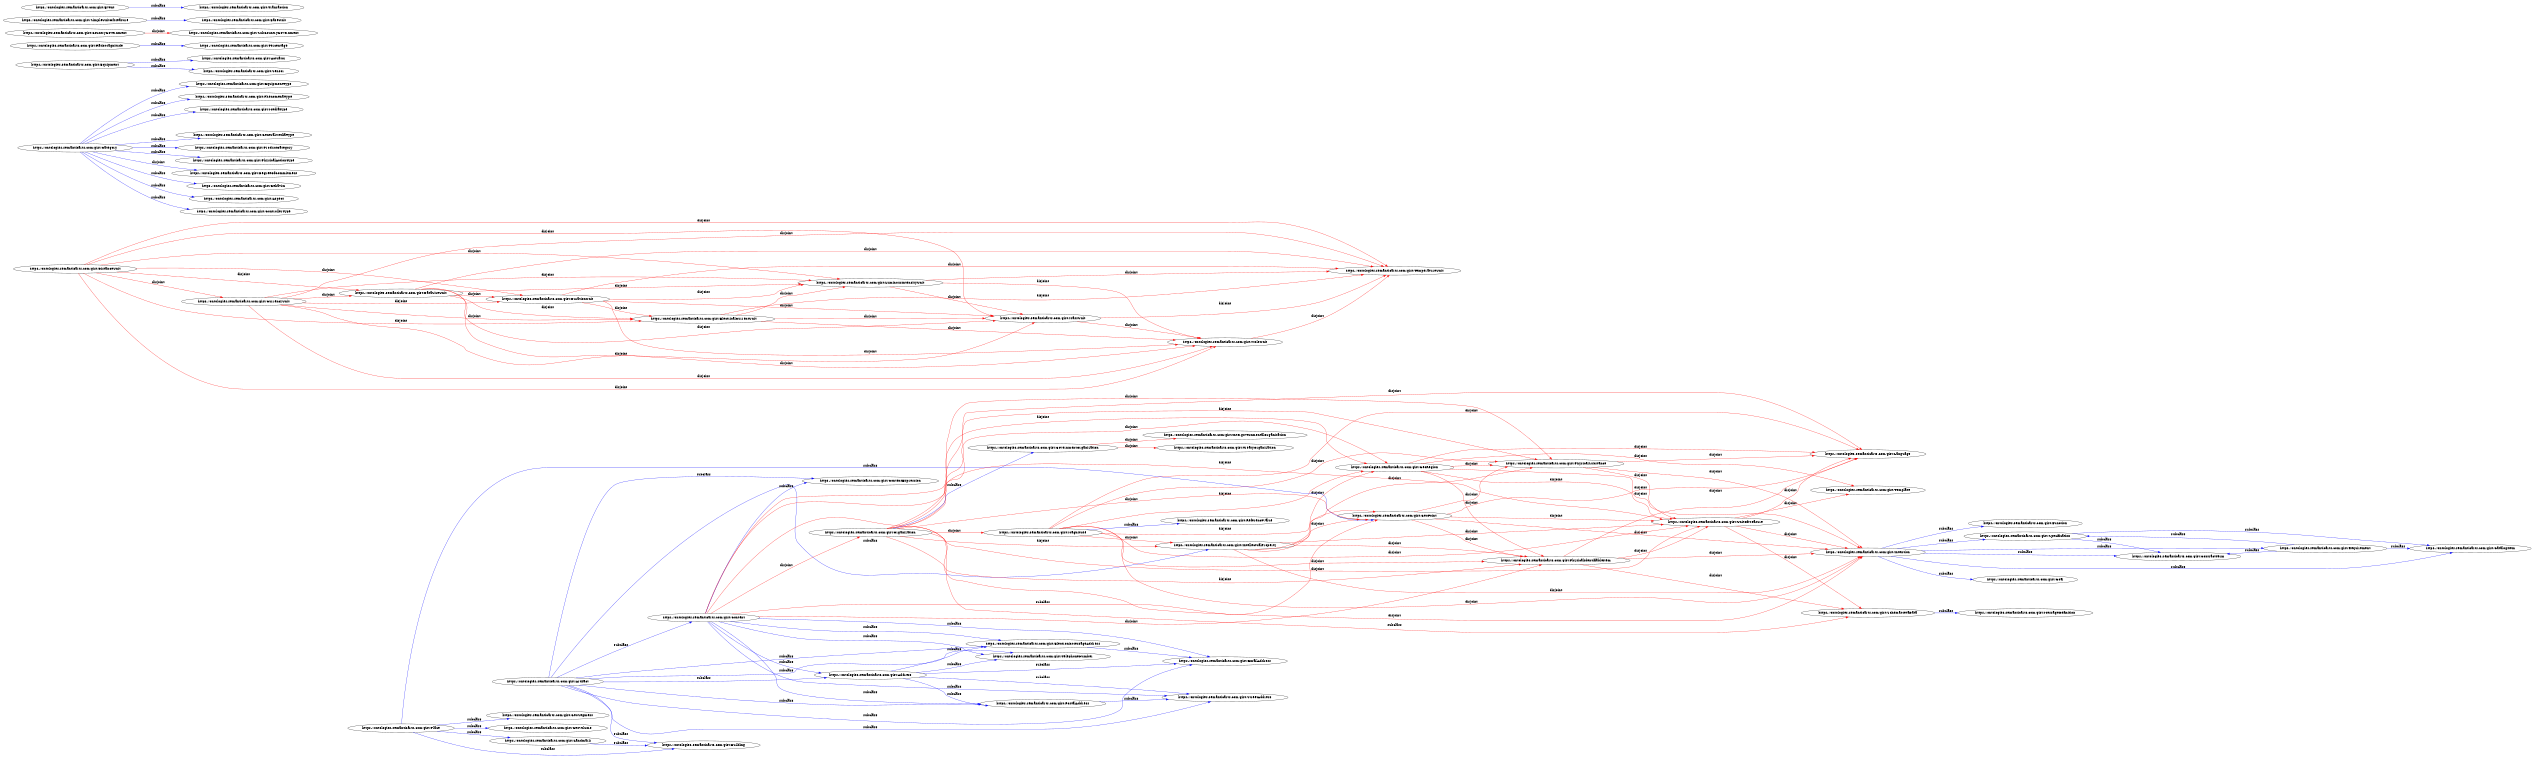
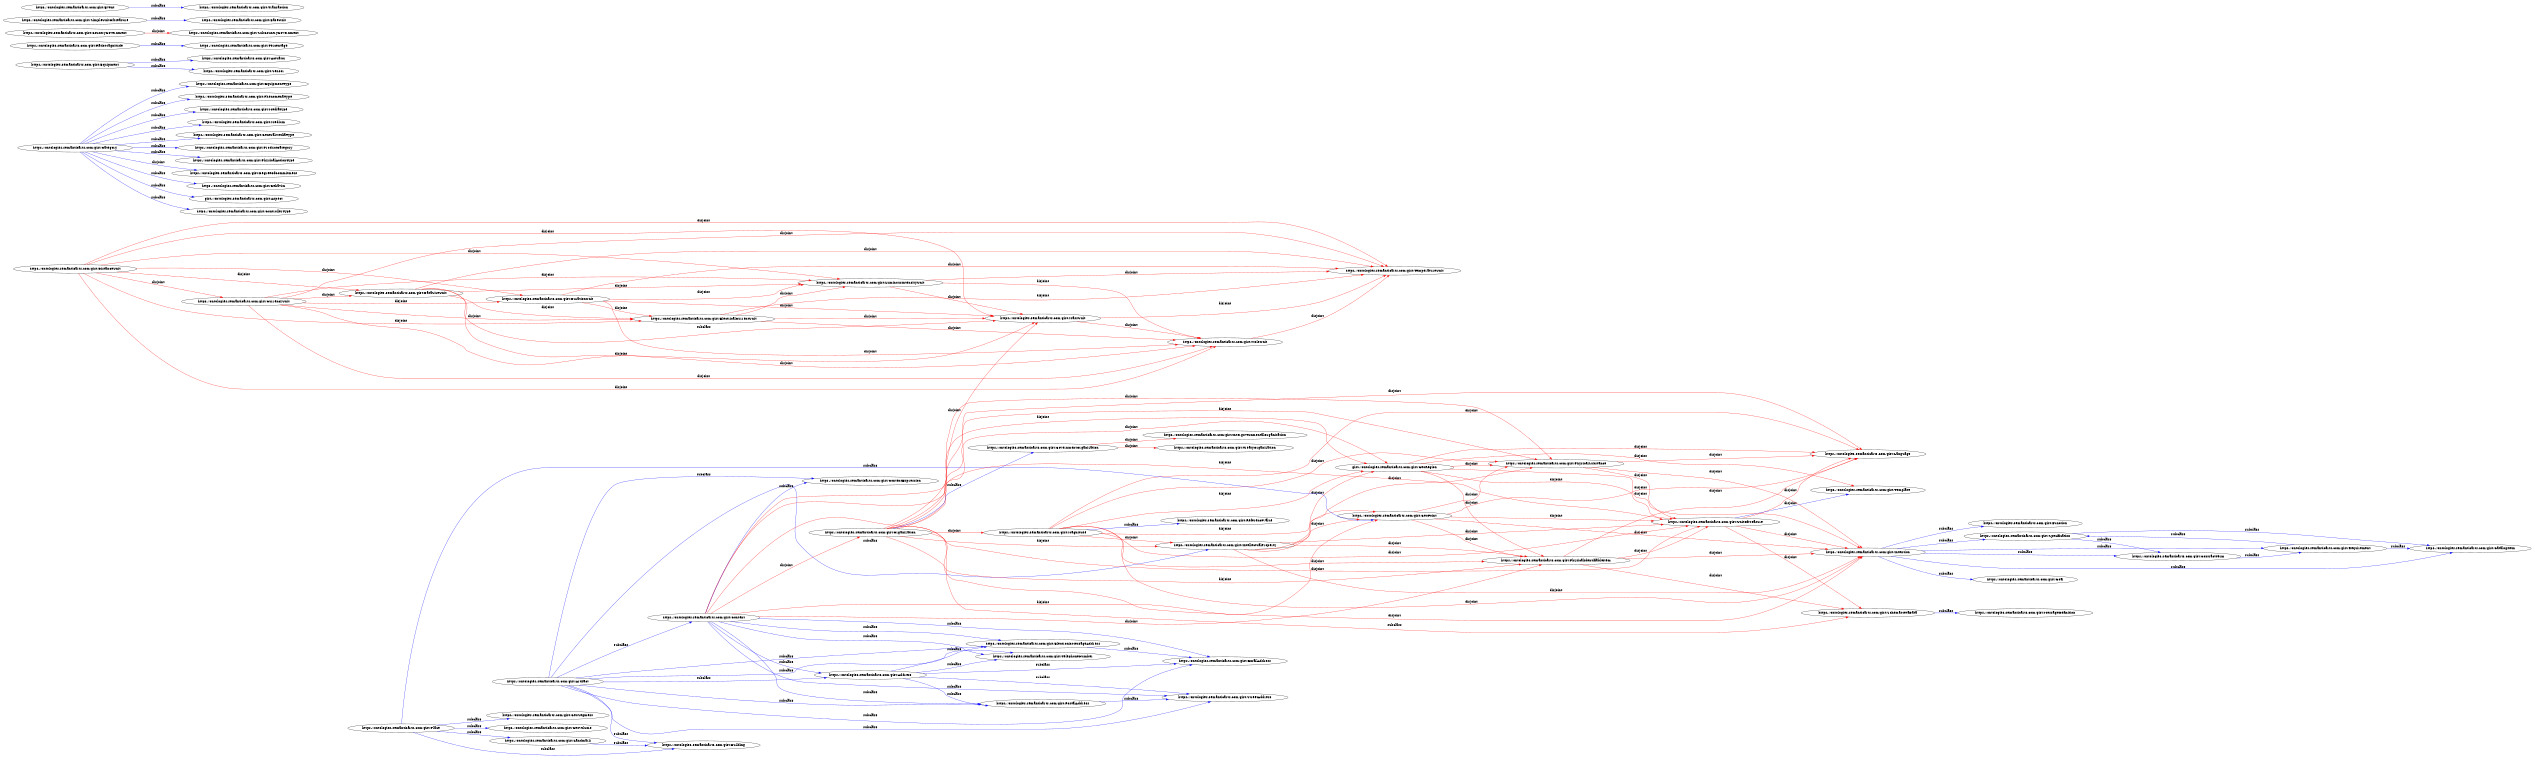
node "https://ontologies.semanticarts.com/gist/Medium": added
node "https://ontologies.semanticarts.com/gist/Aspect": label "https://ontologies.semanticarts.com/gist/Aspect" -> "gist://ontologies.semanticarts.com/gist/Aspect"
edge "https://ontologies.semanticarts.com/gist/DataSizeUnit" -> "https://ontologies.semanticarts.com/gist/DurationUnit": removed, label "disjoint"
edge "https://ontologies.semanticarts.com/gist/DataSizeUnit" -> "https://ontologies.semanticarts.com/gist/MassUnit": label "disjoint" -> "subclass"
node "https://ontologies.semanticarts.com/gist/GeoRegion": label "https://ontologies.semanticarts.com/gist/GeoRegion" -> "gist://ontologies.semanticarts.com/gist/GeoRegion"
edge "https://ontologies.semanticarts.com/gist/Organization" -> "https://ontologies.semanticarts.com/gist/GeoPoint": now "https://ontologies.semanticarts.com/gist/Organization" -> "https://ontologies.semanticarts.com/gist/MassUnit"
edge "https://ontologies.semanticarts.com/gist/UnitOfMeasure" -> "https://ontologies.semanticarts.com/gist/Template": color red -> blue
edge "https://ontologies.semanticarts.com/gist/Requirement" -> "https://ontologies.semanticarts.com/gist/ContractTerm": reversed
edge "https://ontologies.semanticarts.com/gist/Content" -> "https://ontologies.semanticarts.com/gist/GeoPoint": label "subclass" -> "disjoint"
